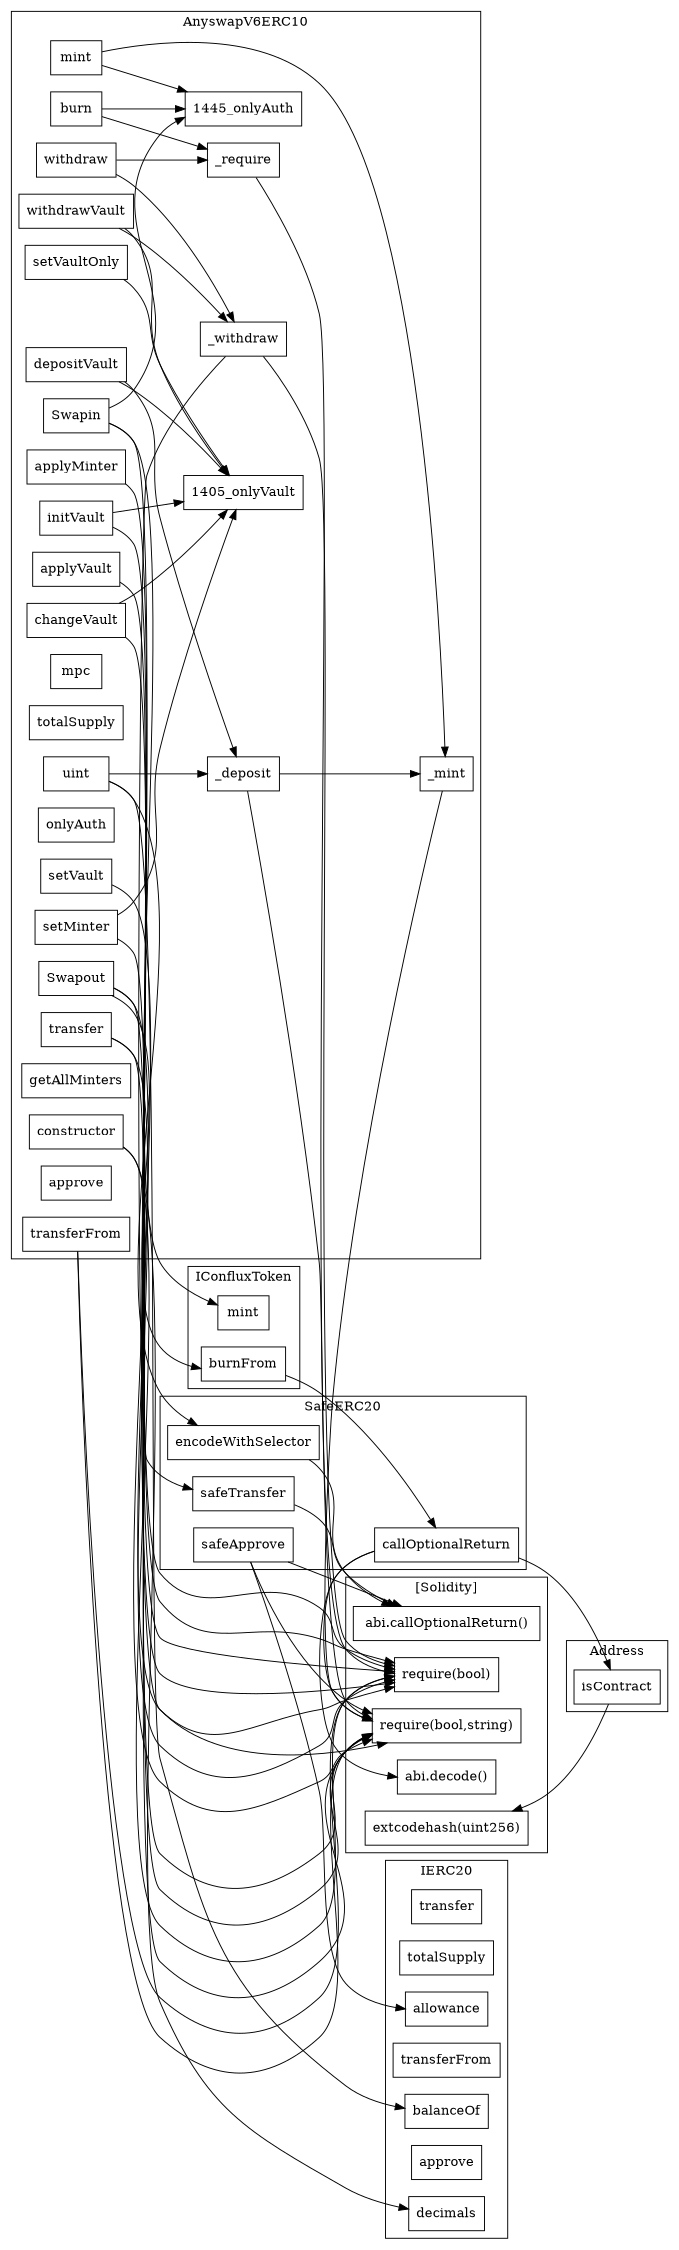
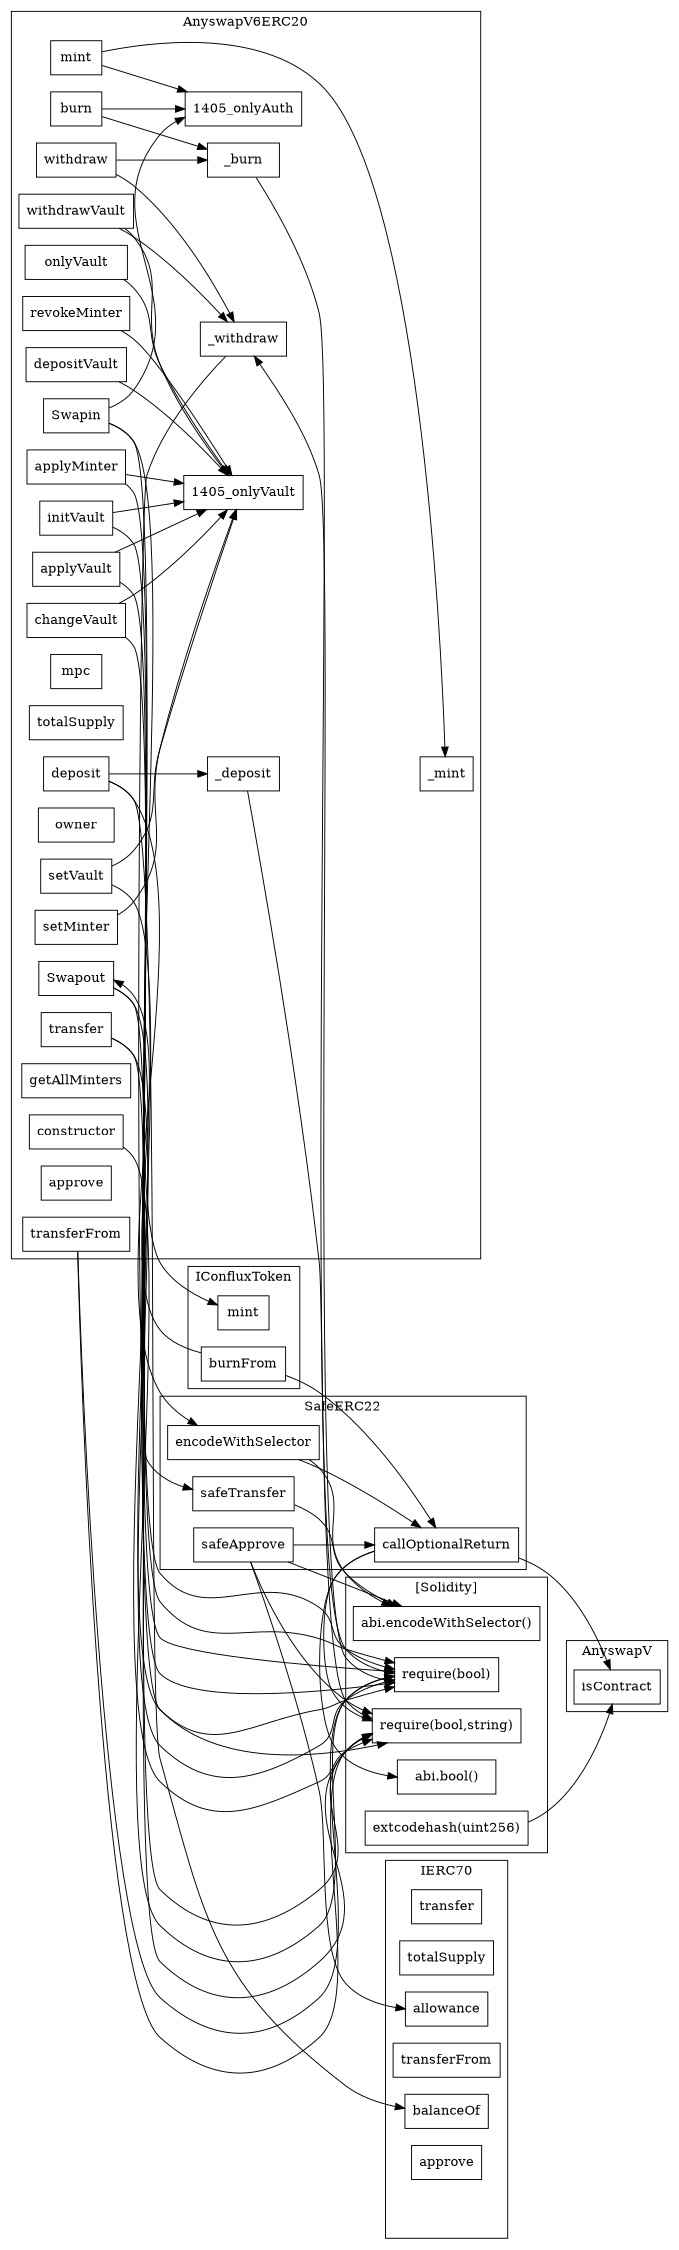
cluster "AnyswapV6ERC10": label "AnyswapV6ERC10" -> "AnyswapV6ERC20"
node "1445_onlyAuth": label "1445_onlyAuth" -> "1405_onlyAuth"
node "_require": label "_require" -> "_burn"
node "setVaultOnly": label "setVaultOnly" -> "onlyVault"
node "revokeMinter": added
edge "applyMinter" -> "1405_onlyVault": added
edge "applyVault" -> "1405_onlyVault": added
edge "depositVault" -> "_deposit": removed
edge "setVault" -> "1405_onlyVault": added
node "uint": label "uint" -> "deposit"
edge "_deposit" -> "_mint": removed
node "onlyAuth": label "onlyAuth" -> "owner"
edge "_withdraw" -> "require(bool)": reversed
edge "Swapout" -> "burnFrom": reversed
edge "_mint" -> "require(bool,string)": removed
cluster "SafeERC20": label "SafeERC20" -> "SafeERC22"
edge "encodeWithSelector" -> "callOptionalReturn": added
edge "safeApprove" -> "callOptionalReturn": added
node "abi.callOptionalReturn()": label "abi.callOptionalReturn()" -> "abi.encodeWithSelector()"
cluster "Address": label "Address" -> "AnyswapV"
edge "isContract" -> "extcodehash(uint256)": reversed
node "abi.decode()": label "abi.decode()" -> "abi.bool()"
edge "setMinter" -> "require(bool,string)": removed
cluster "IERC20": label "IERC20" -> "IERC70"
node "decimals": removed
